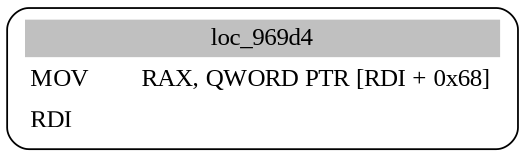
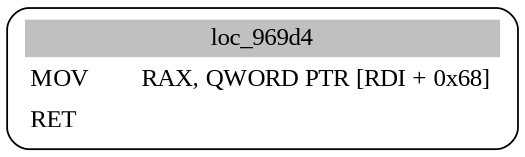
node "loc_969d4": text "RDI" -> "RET"
